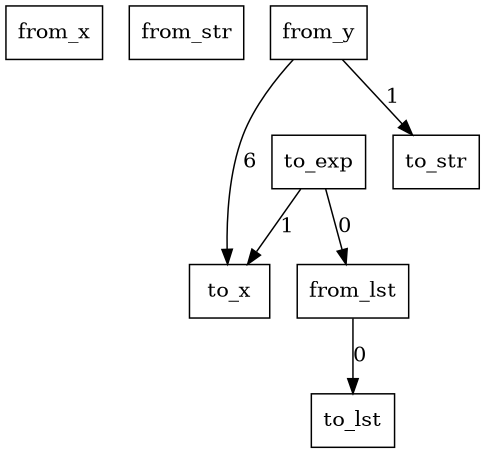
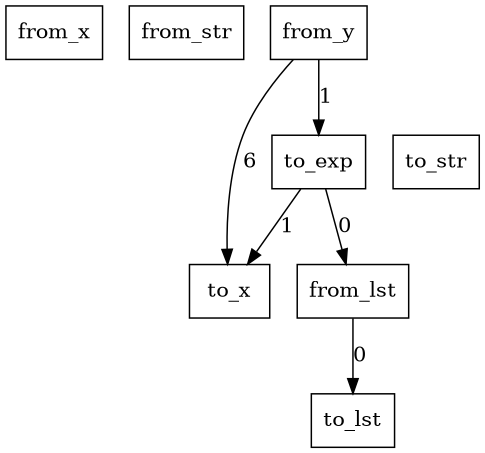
edge "from_y" -> "to_str": now "from_y" -> "to_exp"
